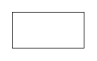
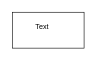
node "Text": added
